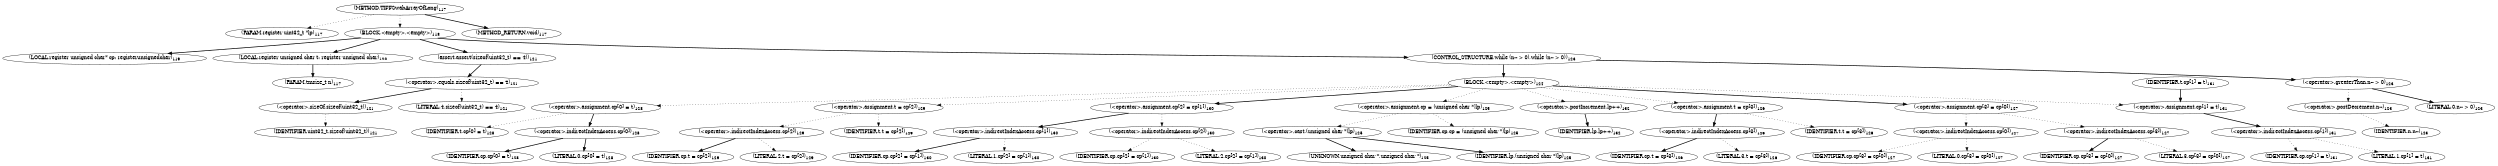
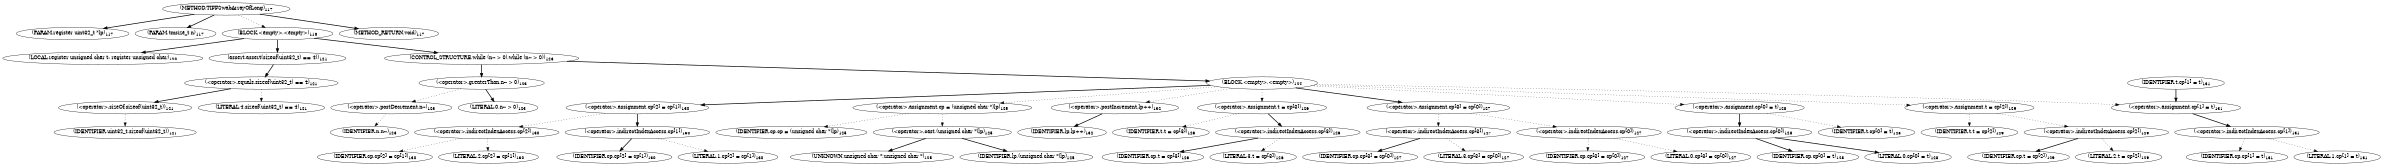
edge "(METHOD,TIFFSwabArrayOfLong)" -> "(PARAM,register uint32_t *lp)": style dotted -> bold
node "(LOCAL,register unsigned char* cp: registerunsignedchar)": removed
edge "(LOCAL,register unsigned char t: register unsigned char)" -> "(PARAM,tmsize_t n)": now "(METHOD,TIFFSwabArrayOfLong)" -> "(PARAM,tmsize_t n)"
